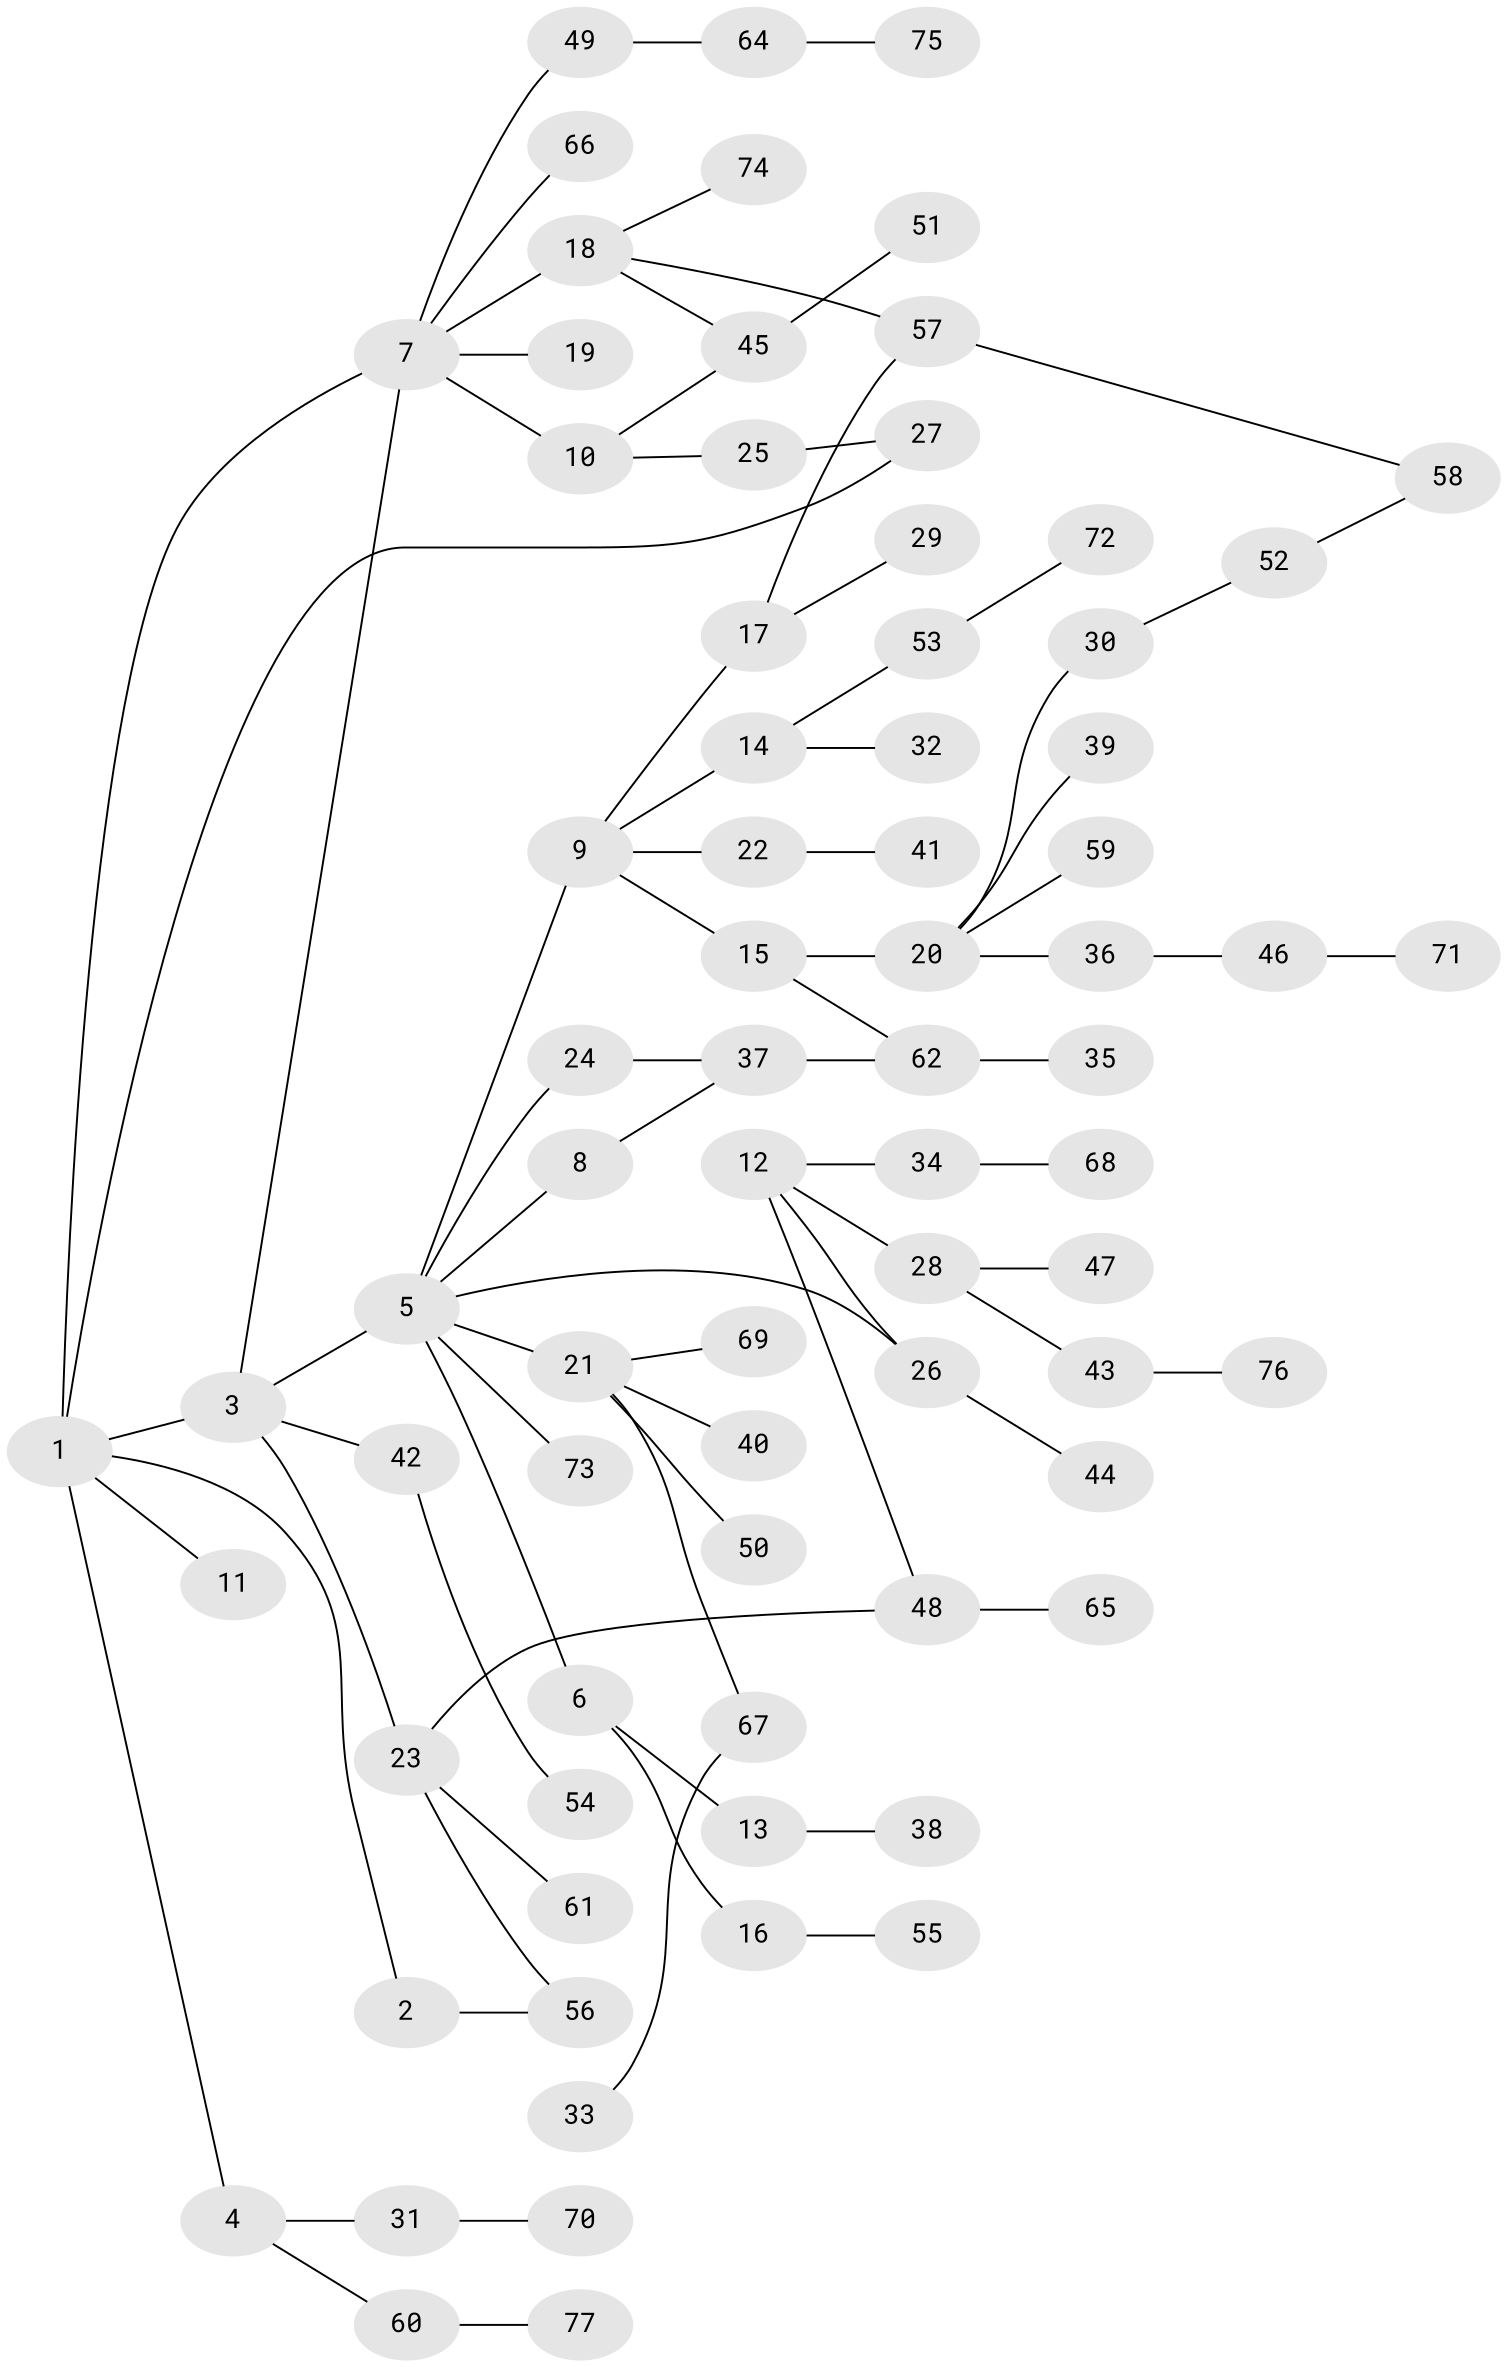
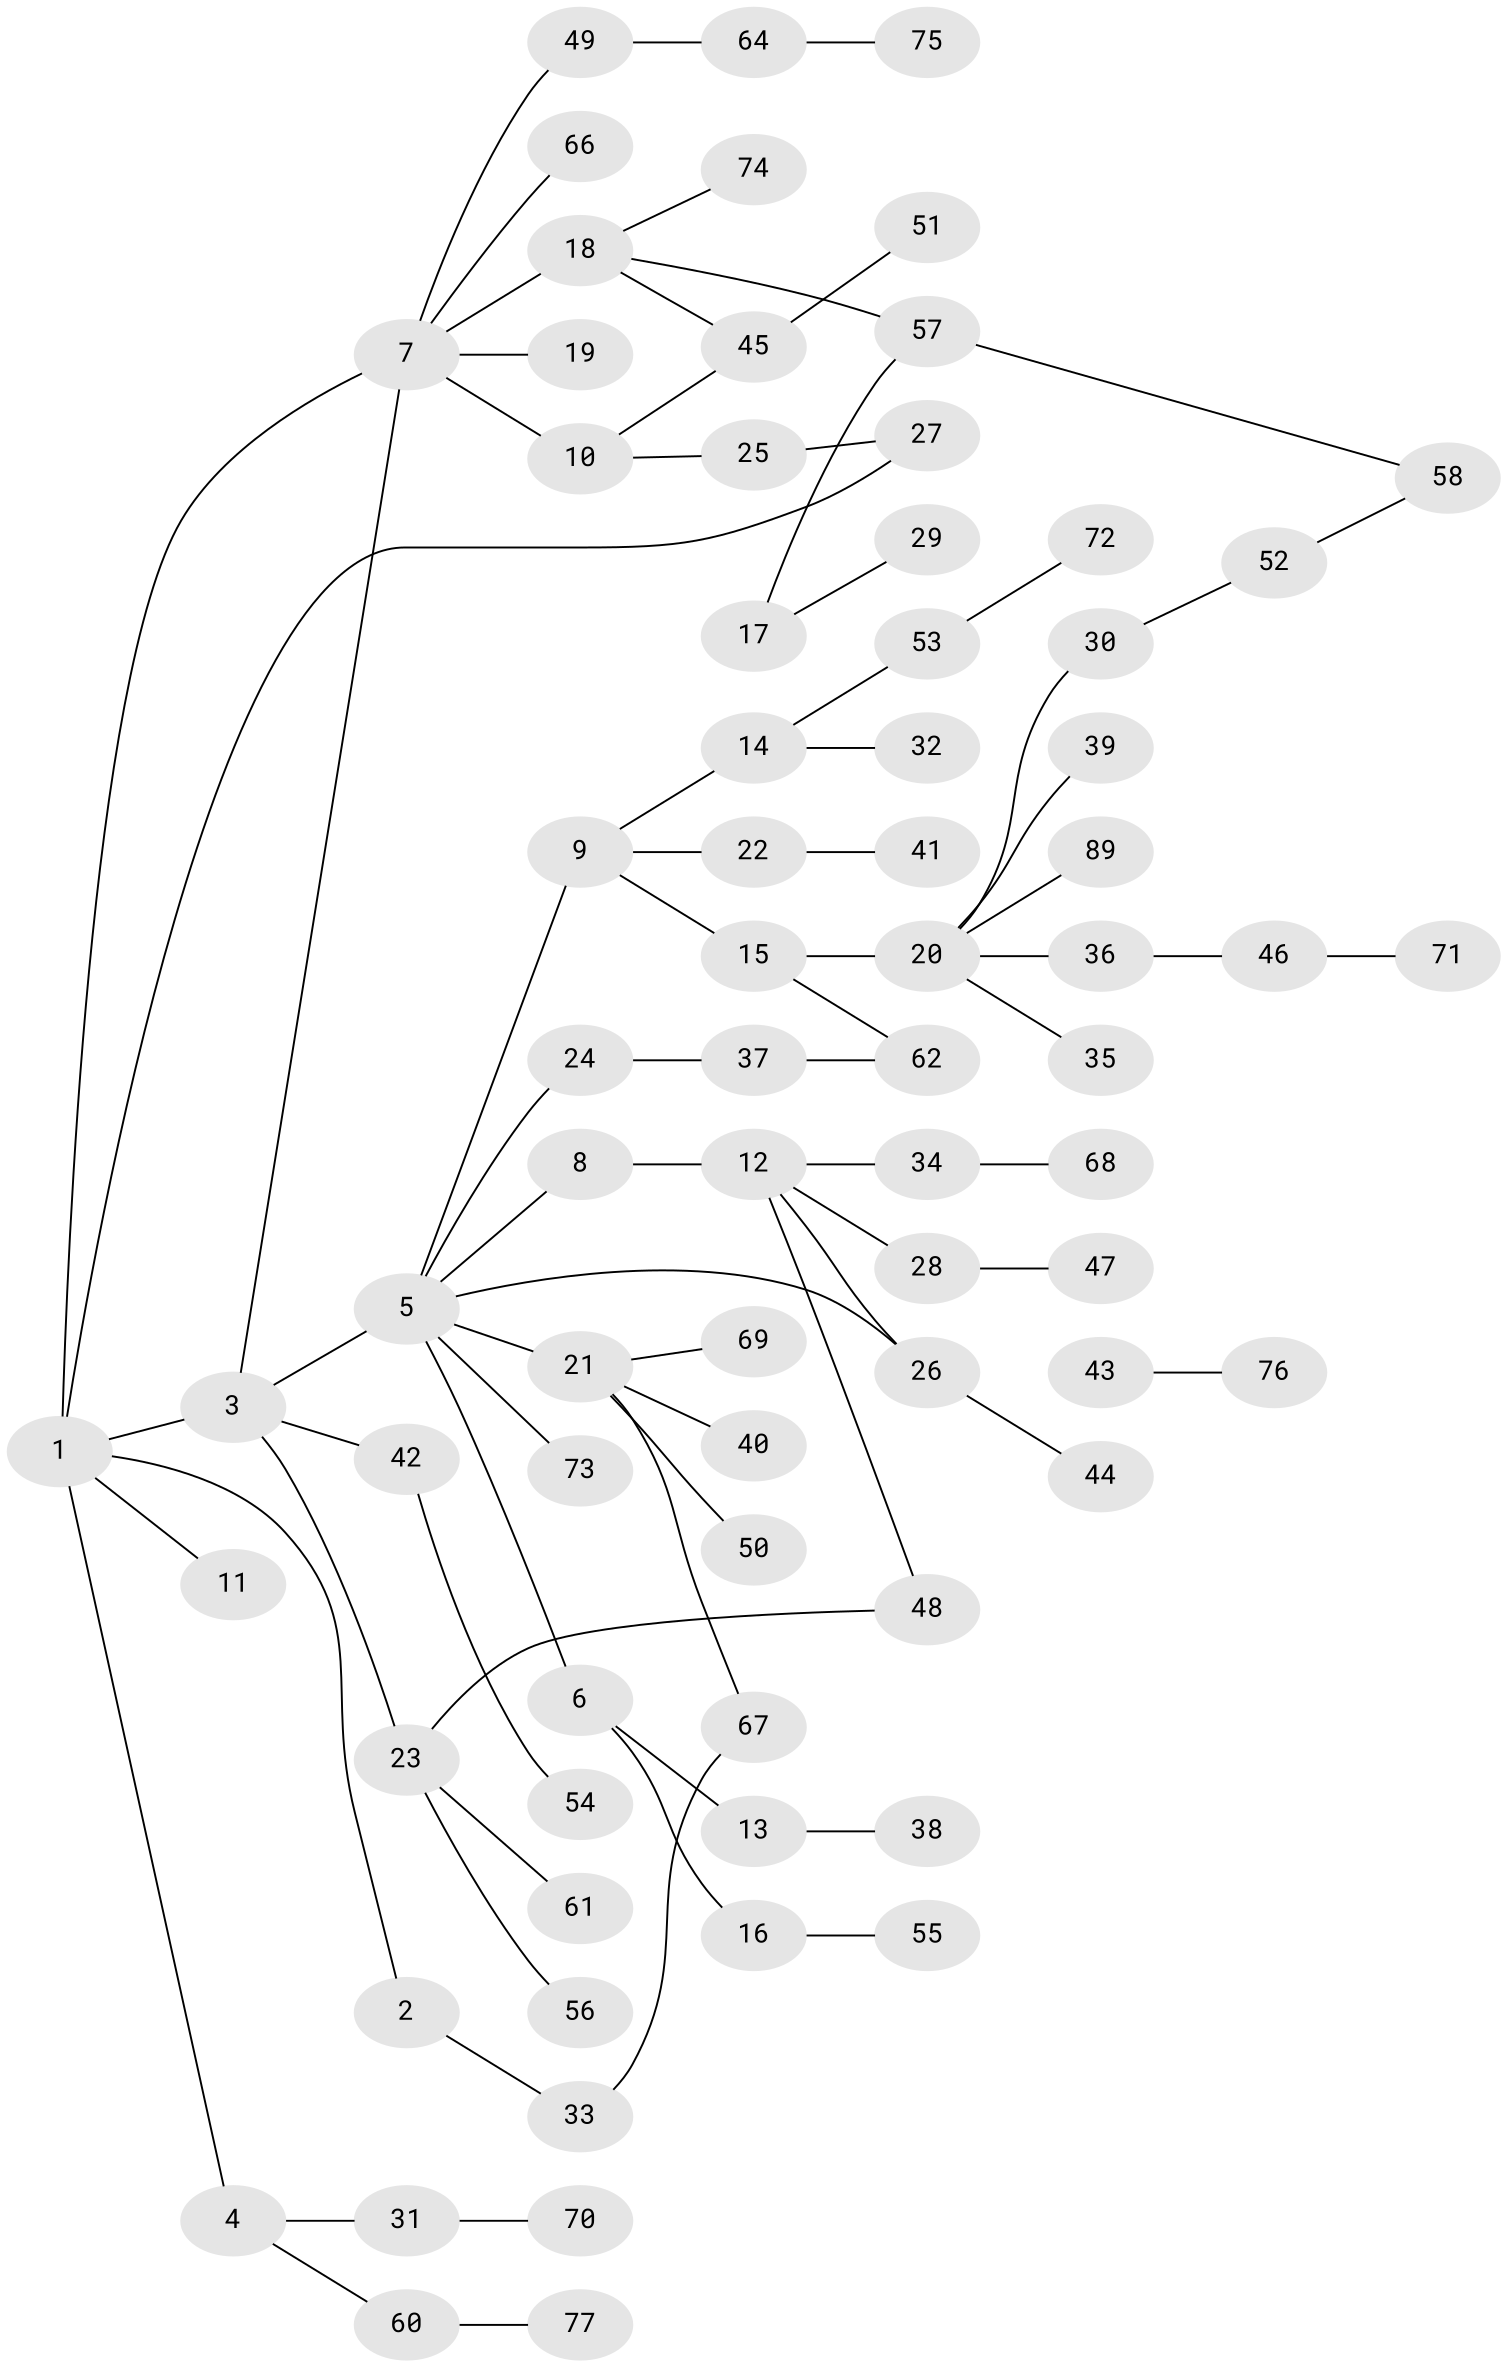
edge "17" -- "9": removed
node "59": label "59" -> "89"
edge "62" -- "35": now "20" -- "35"
edge "37" -- "8": now "12" -- "8"
edge "28" -- "43": removed
node "65": removed
edge "2" -- "56": now "2" -- "33"
